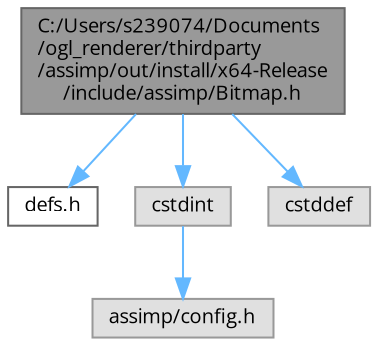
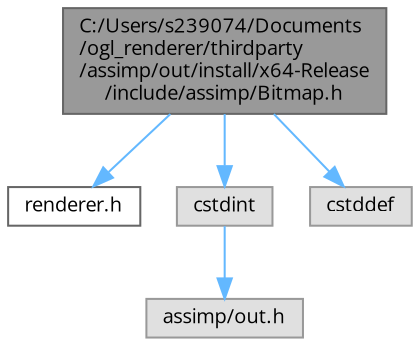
node "defs.h": label "defs.h" -> "renderer.h"
node "assimp/config.h": label "assimp/config.h" -> "assimp/out.h"
